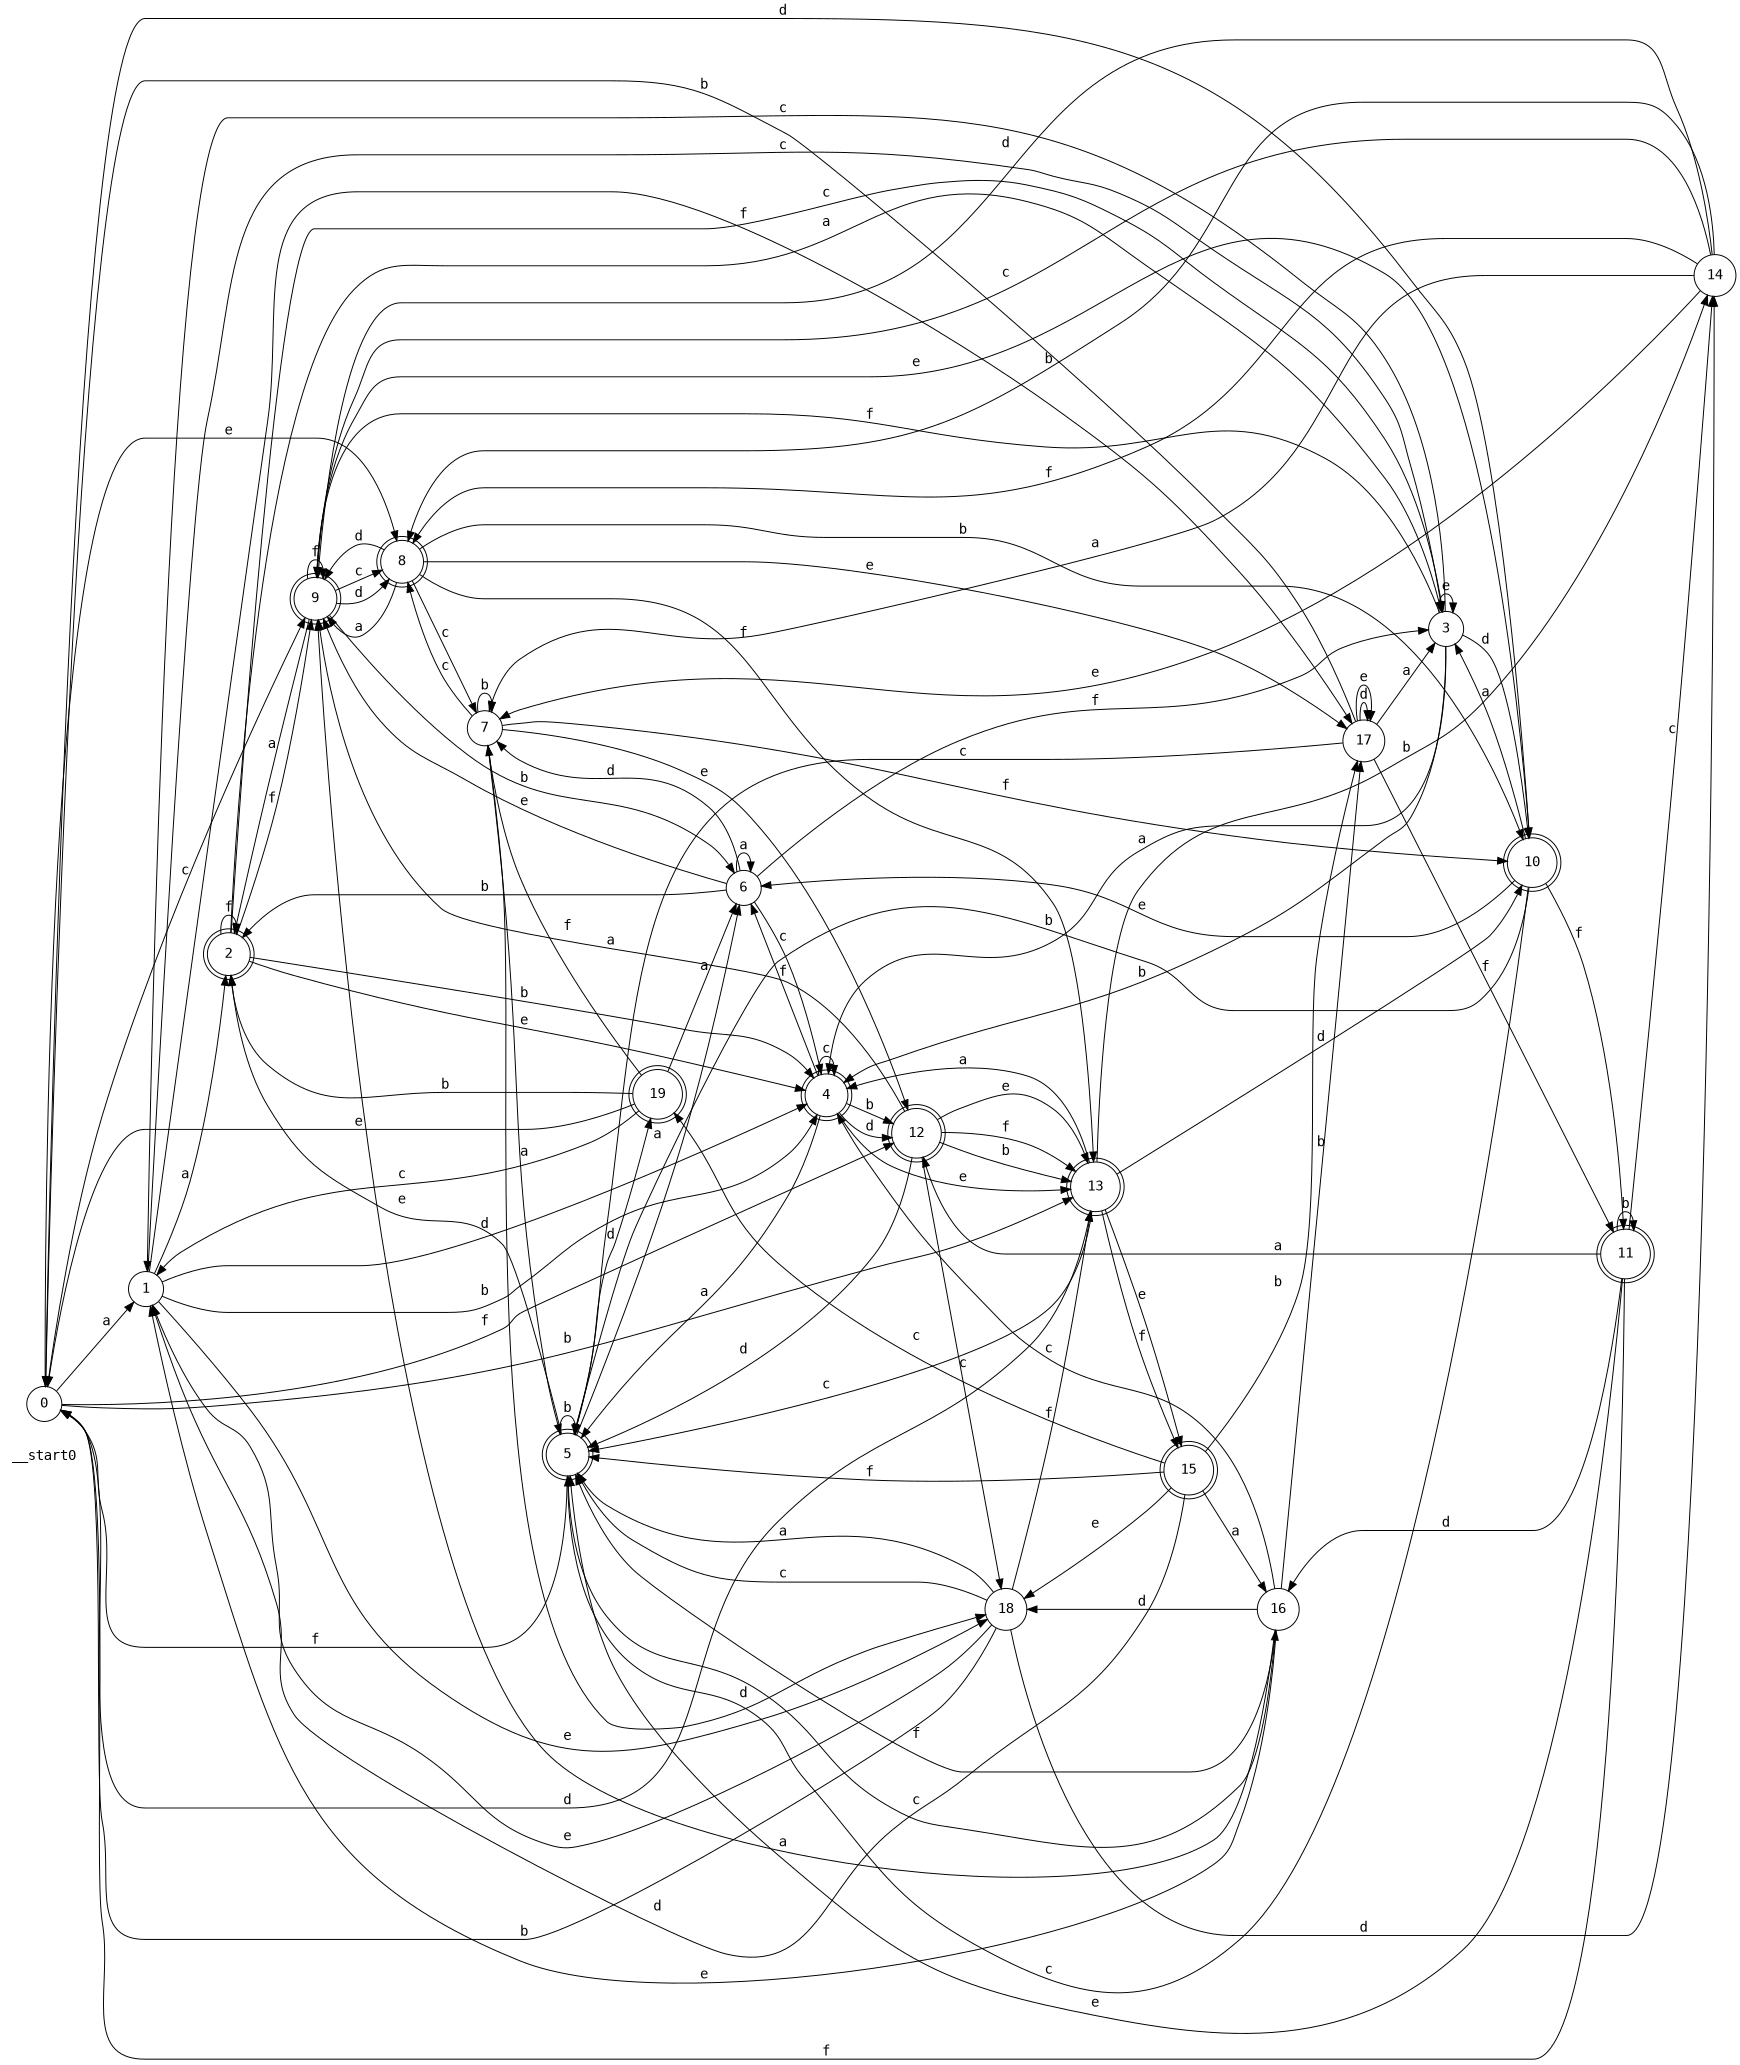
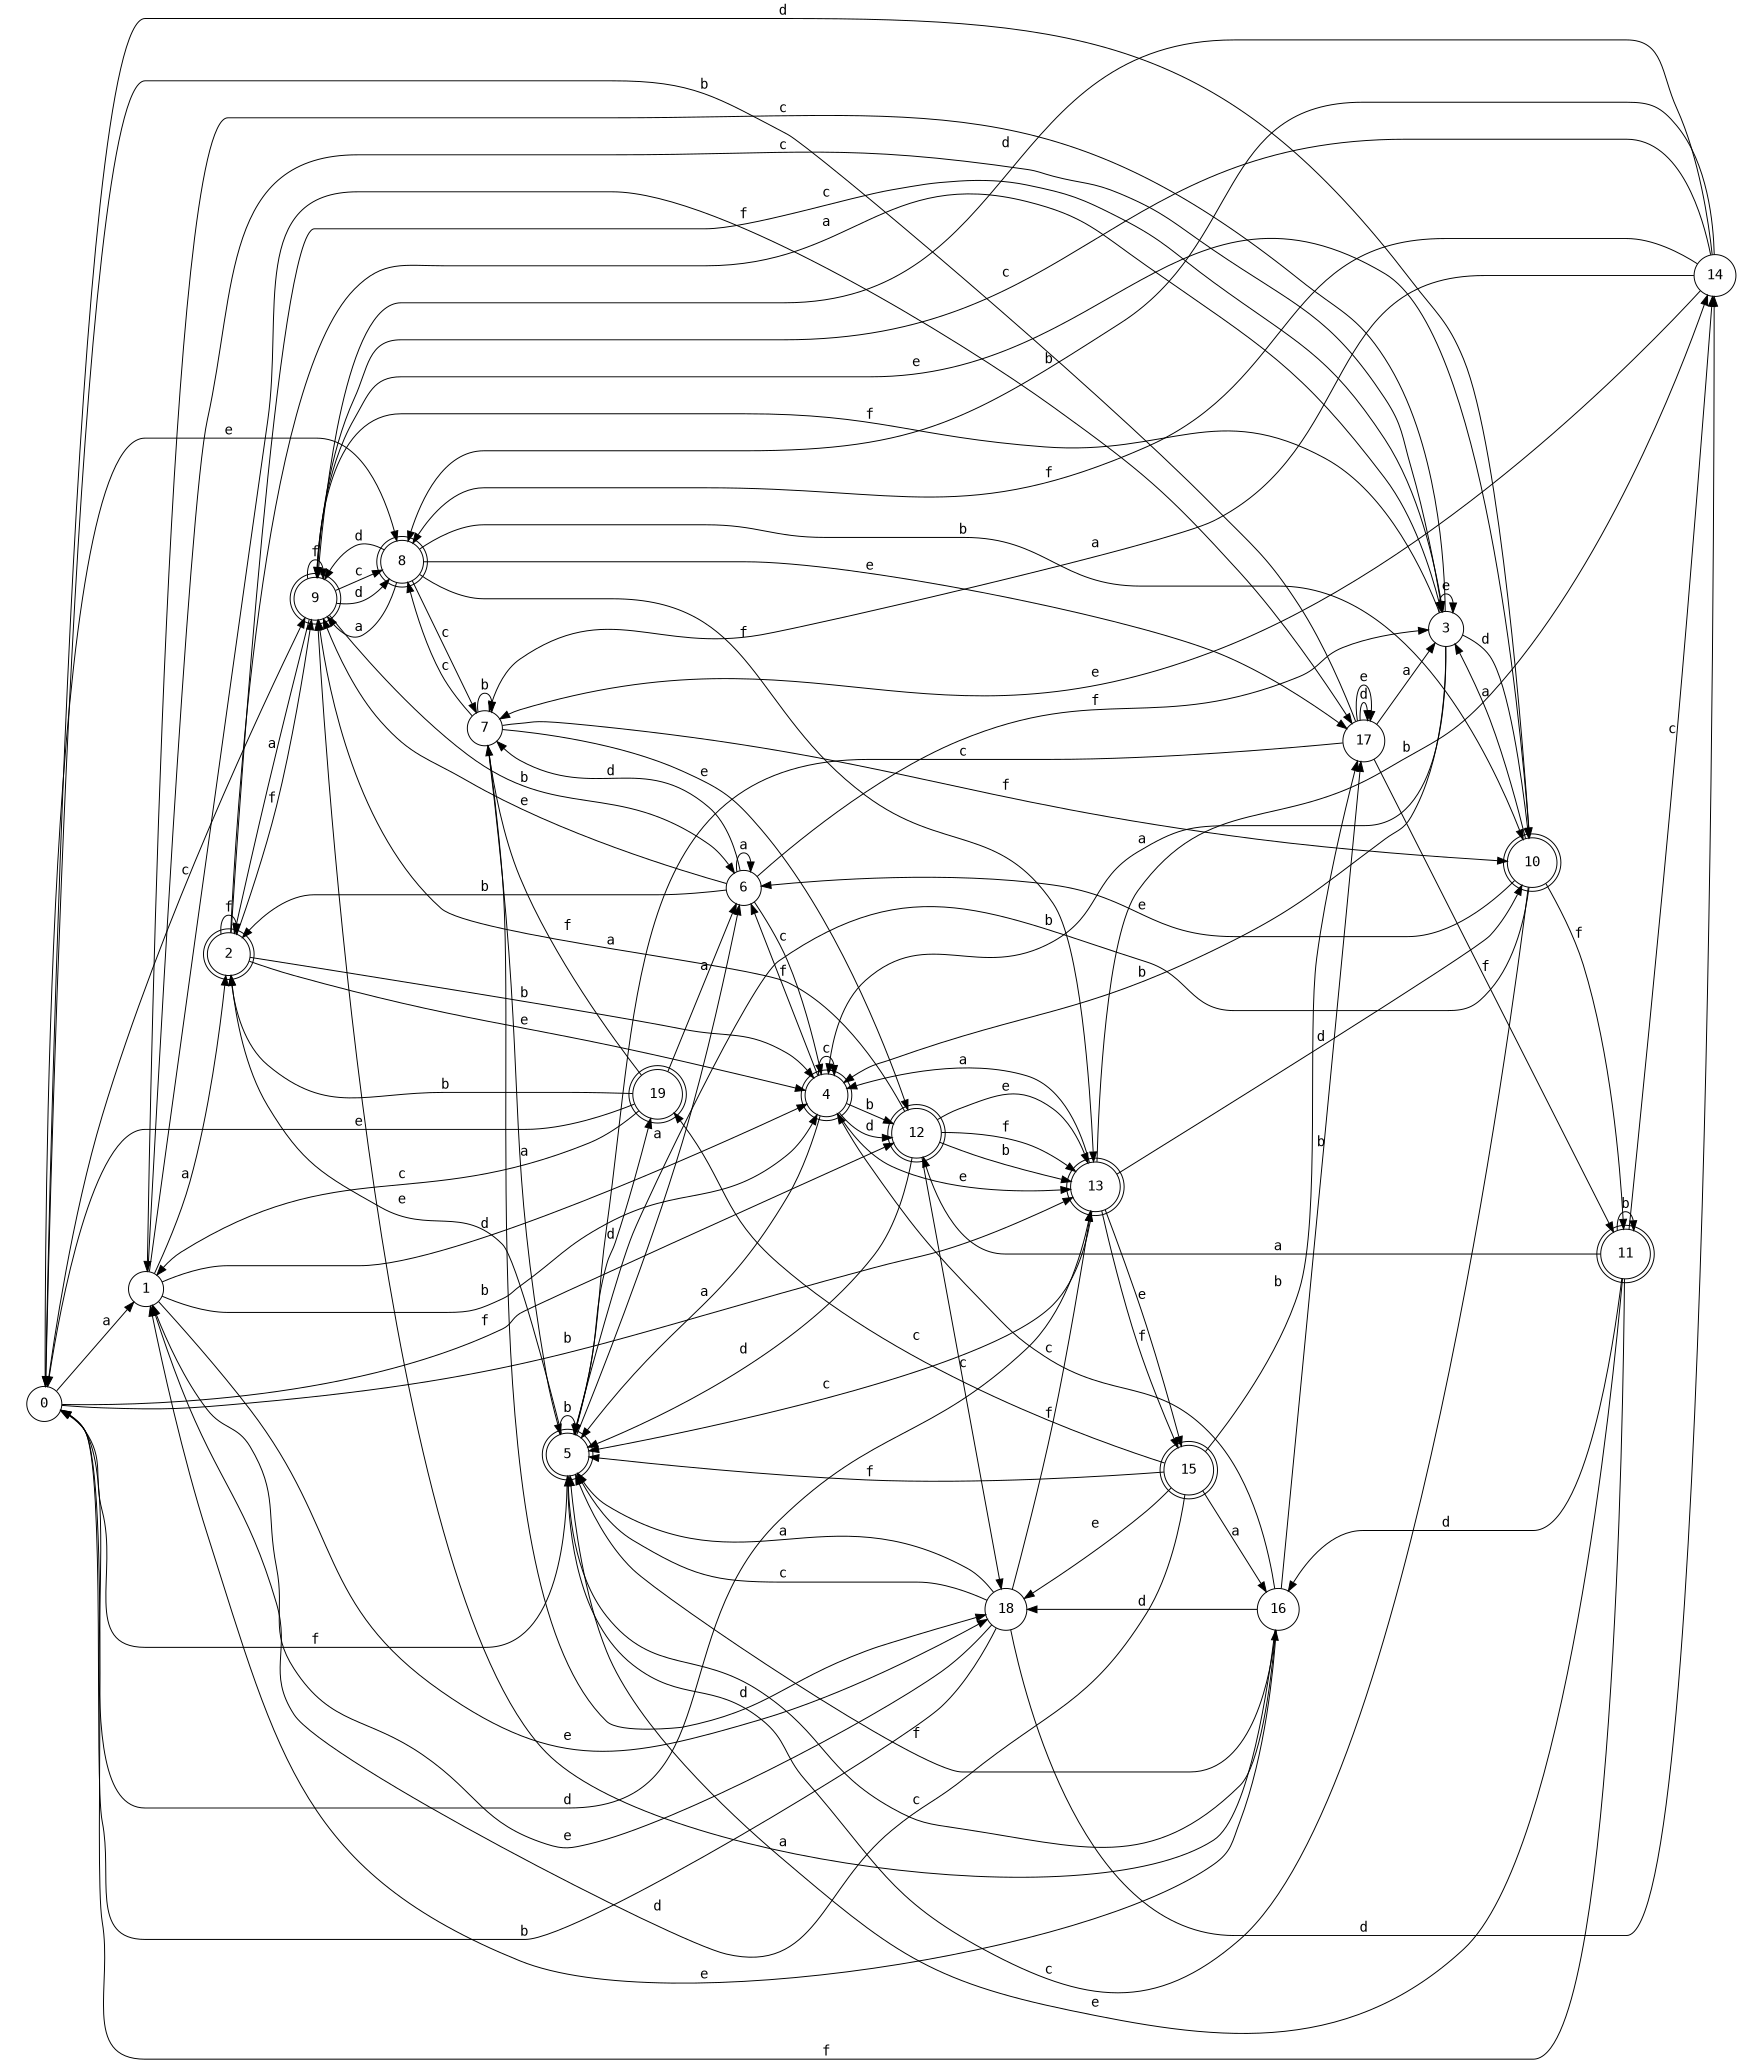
node "__start0": removed
